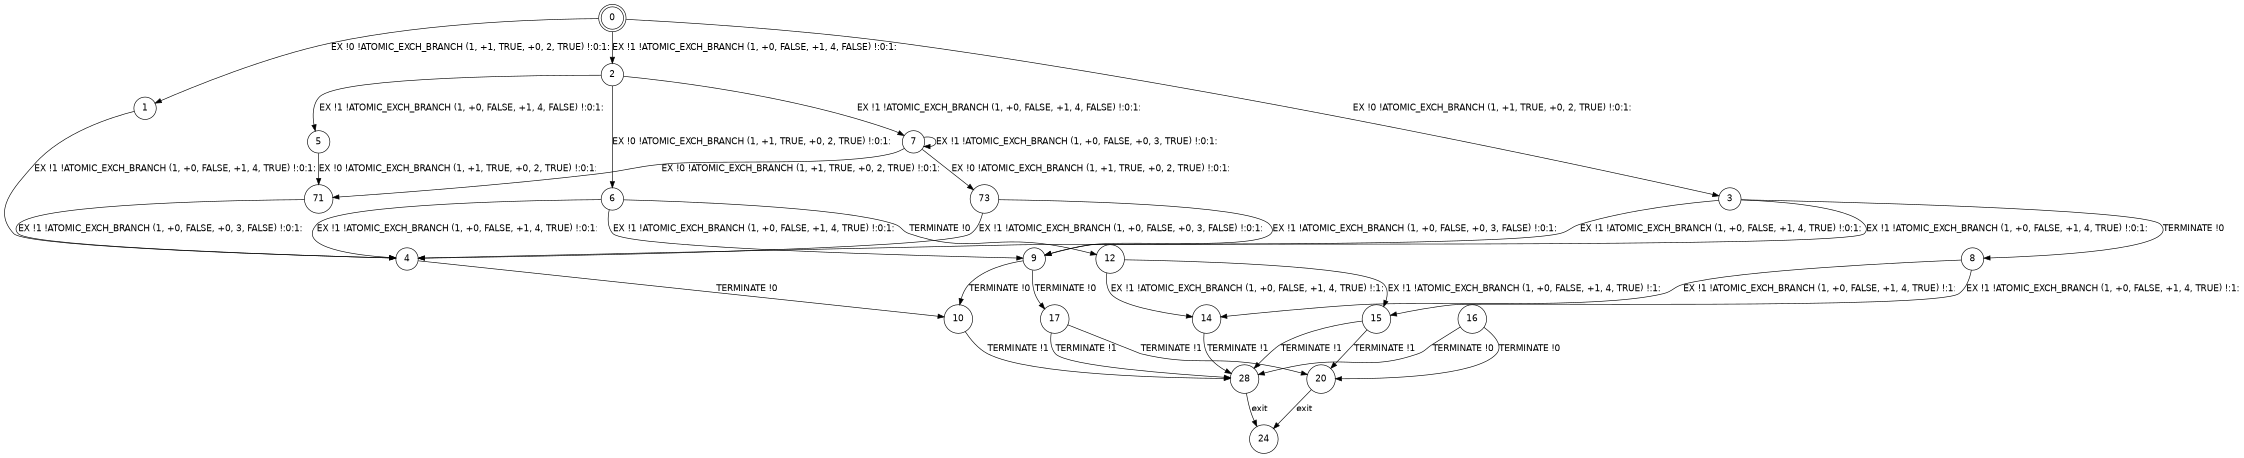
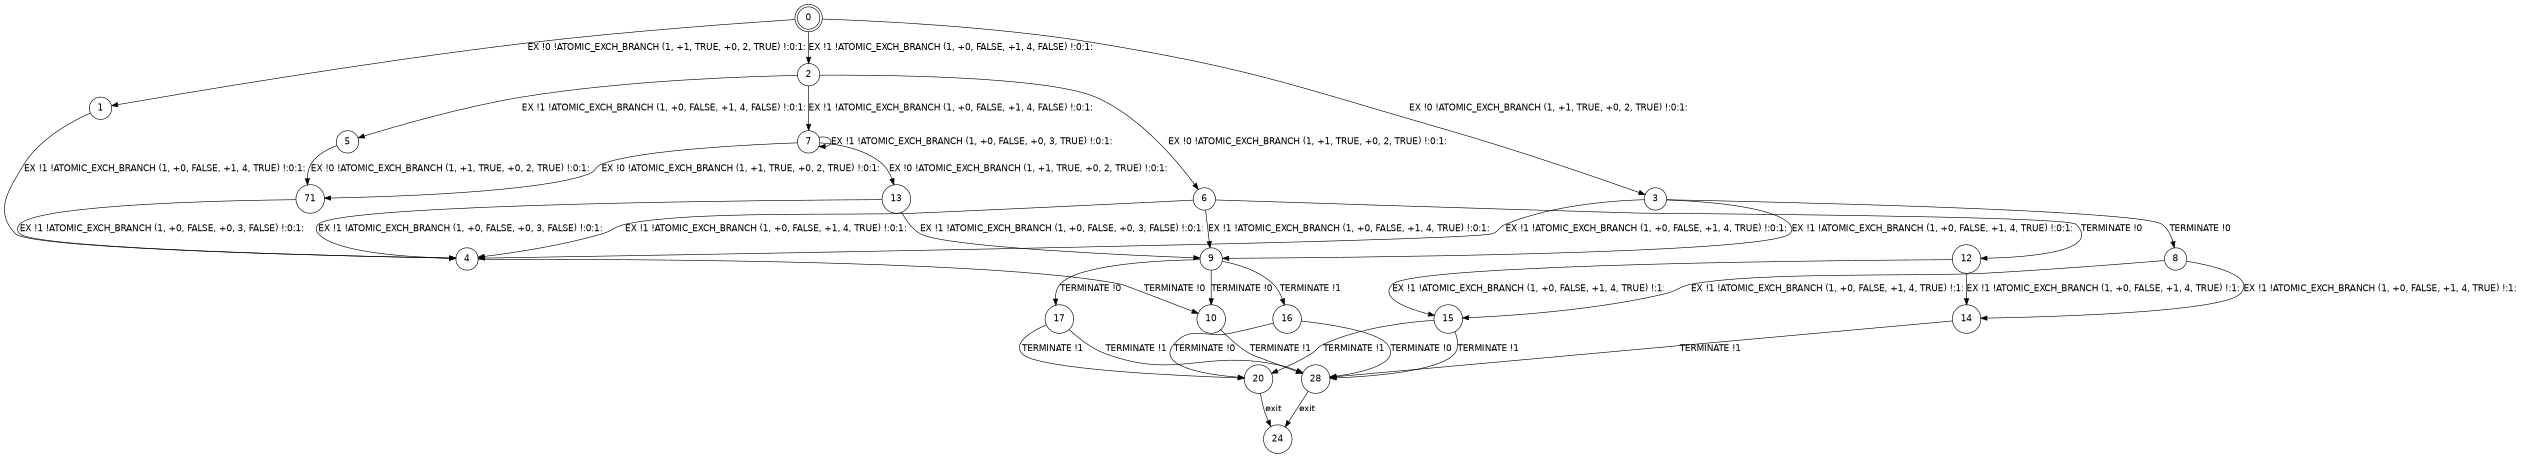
node "73": label "73" -> "13"
edge "9" -> "16": added, label "TERMINATE !1"
